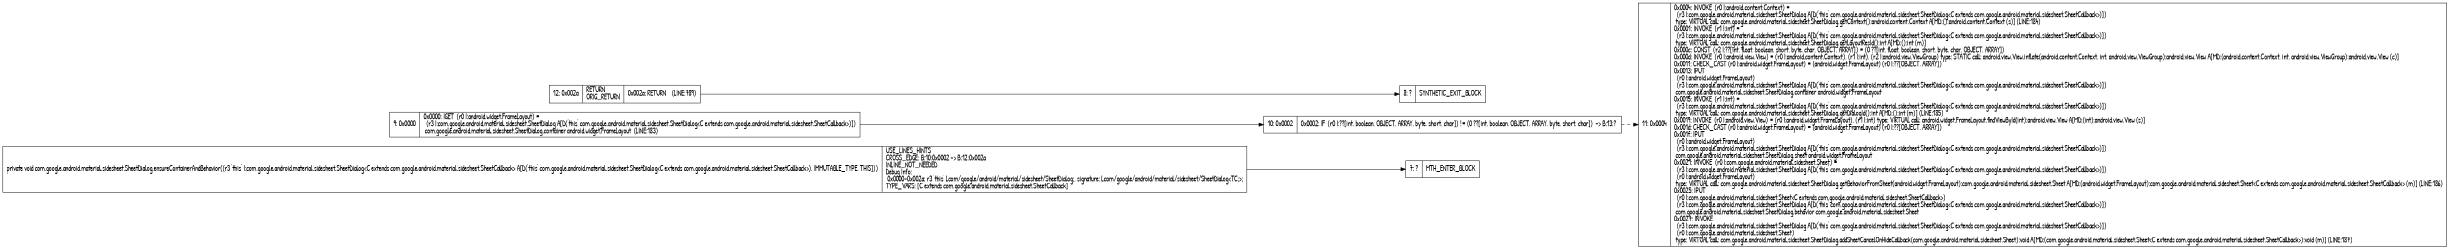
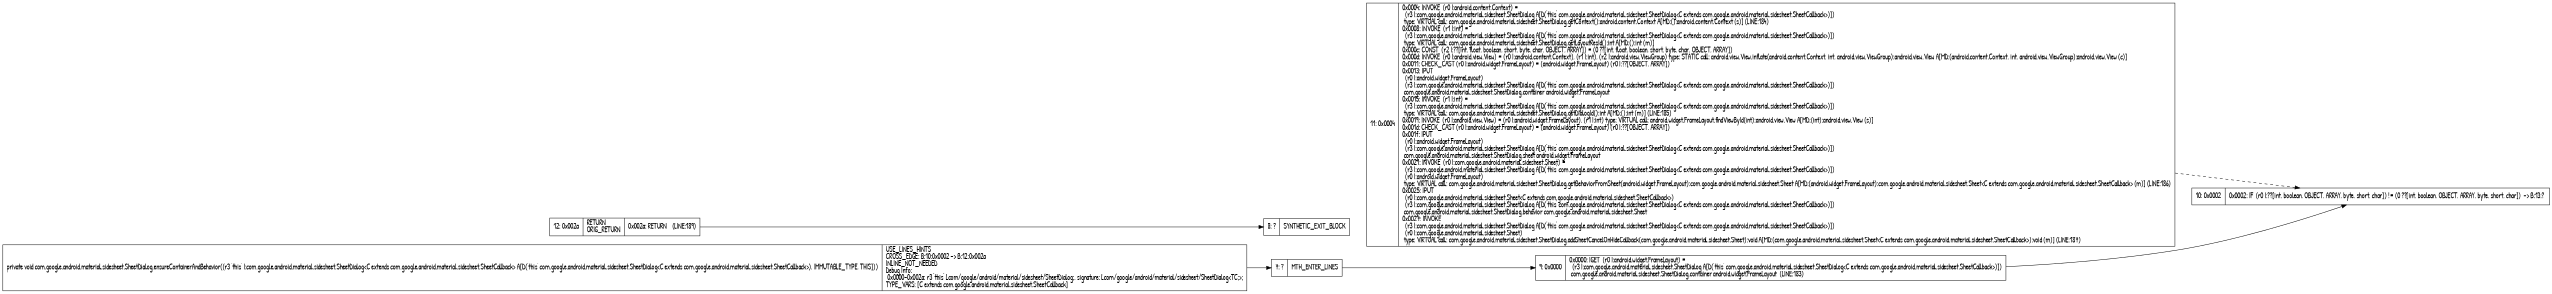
node "11: 0x0004": text "0x0001: INVOKE  (r1 I:int) =" -> "0x0008: INVOKE  (r1 I:int) ="
node "12: 0x002a": text "0x002a: RETURN    (LINE:789)" -> "0x002a: RETURN    (LINE:189)"
edge "10: 0x0002" -> "11: 0x0004": reversed
node "7: ?": text "MTH_ENTER_BLOCK" -> "MTH_ENTER_LINES"
edge "7: ?" -> "9: 0x0000": added
